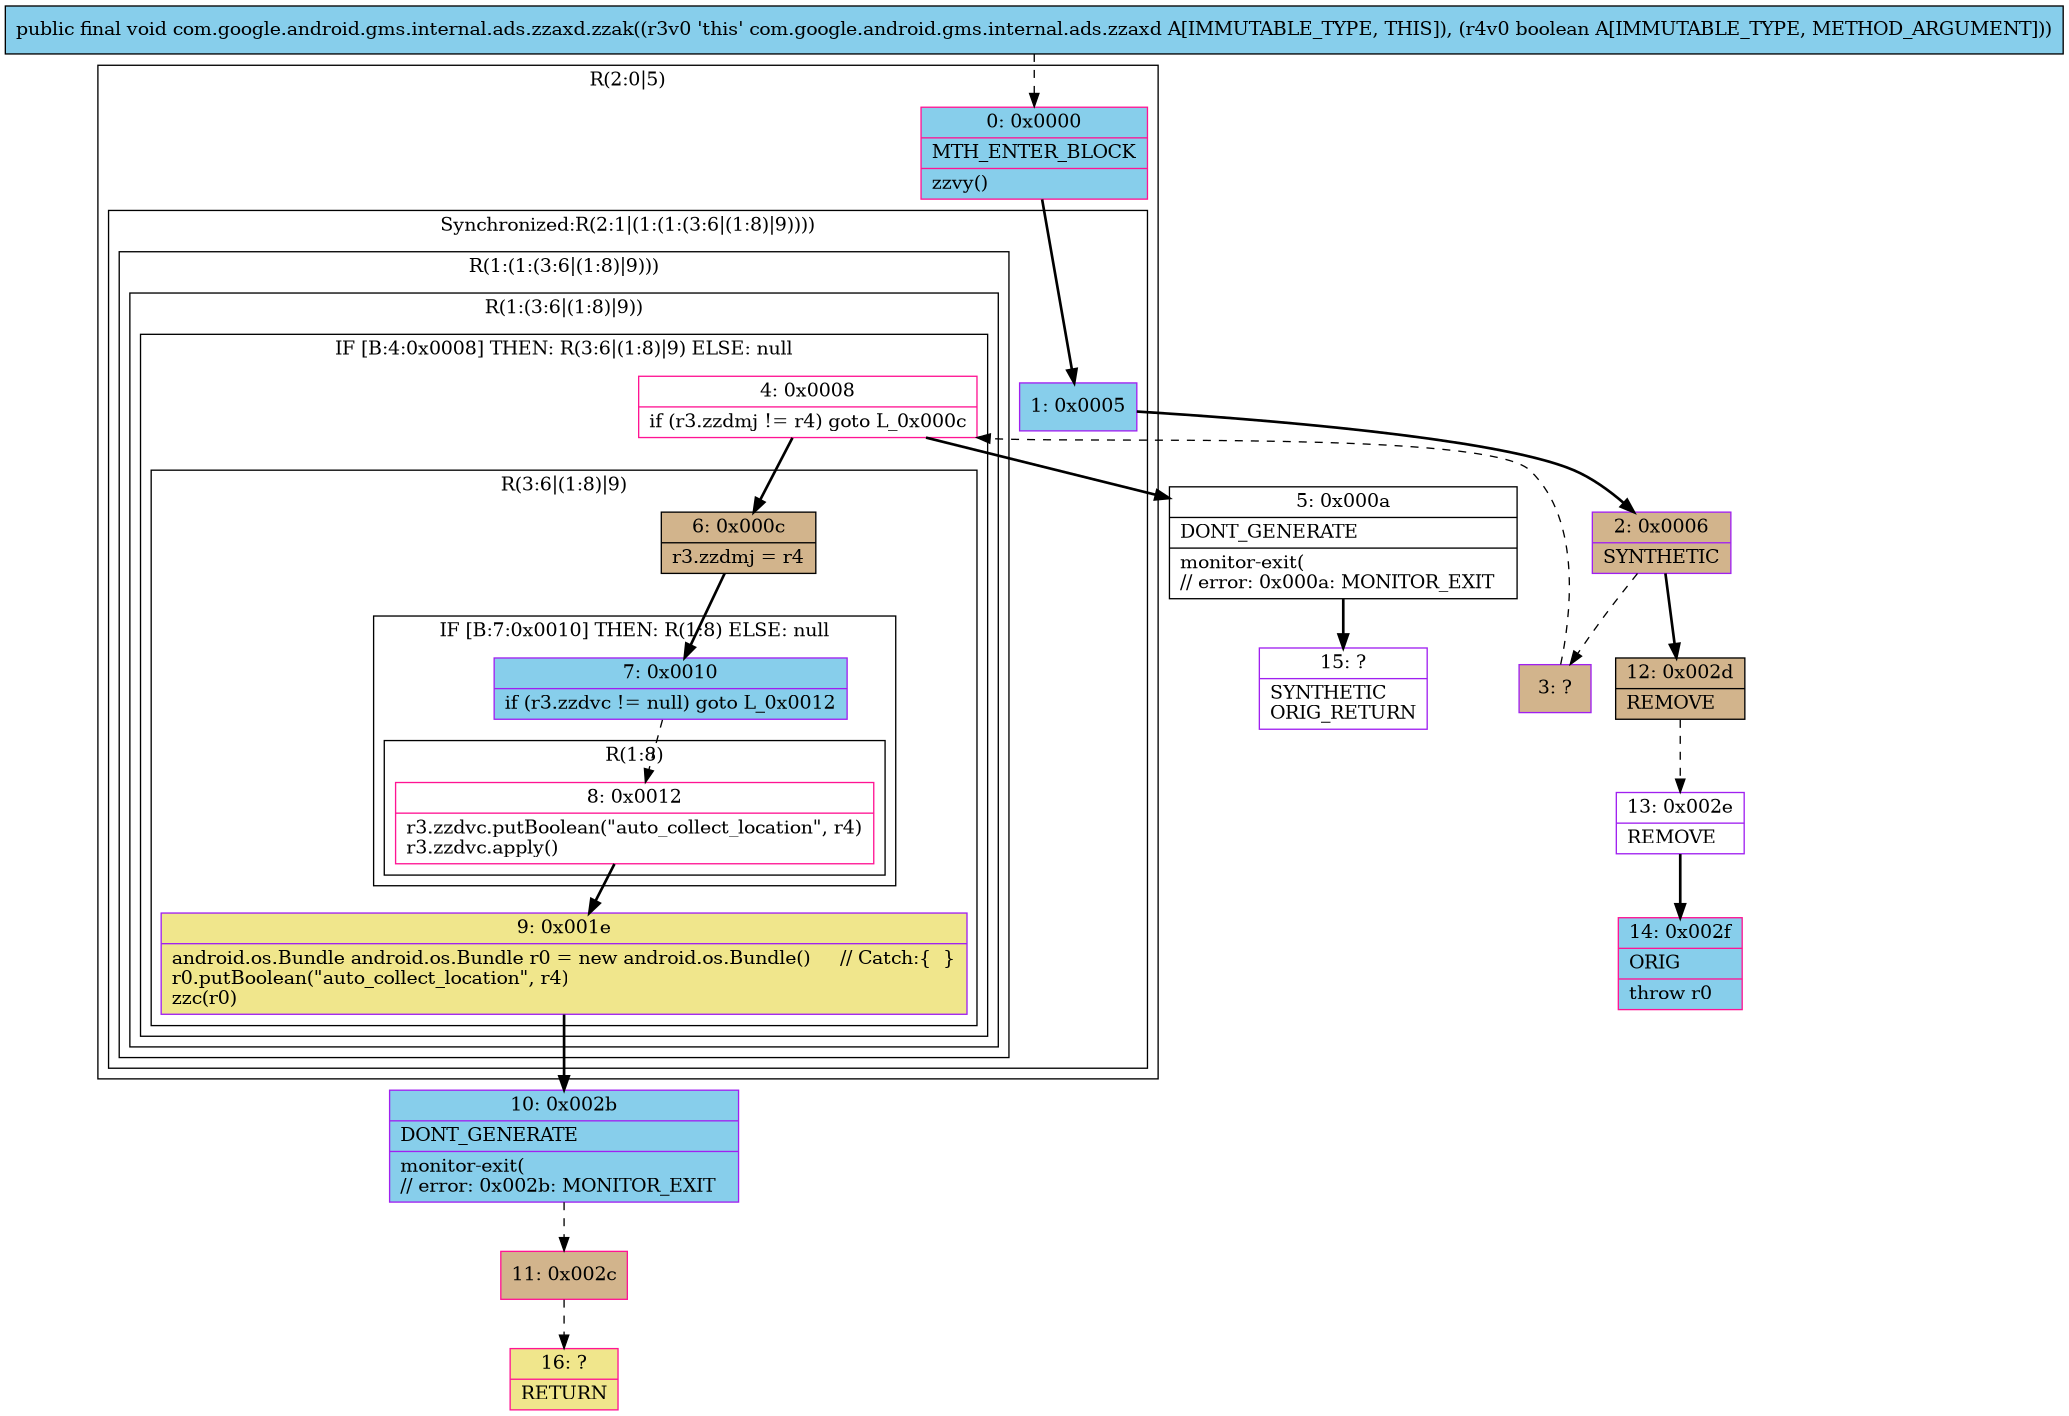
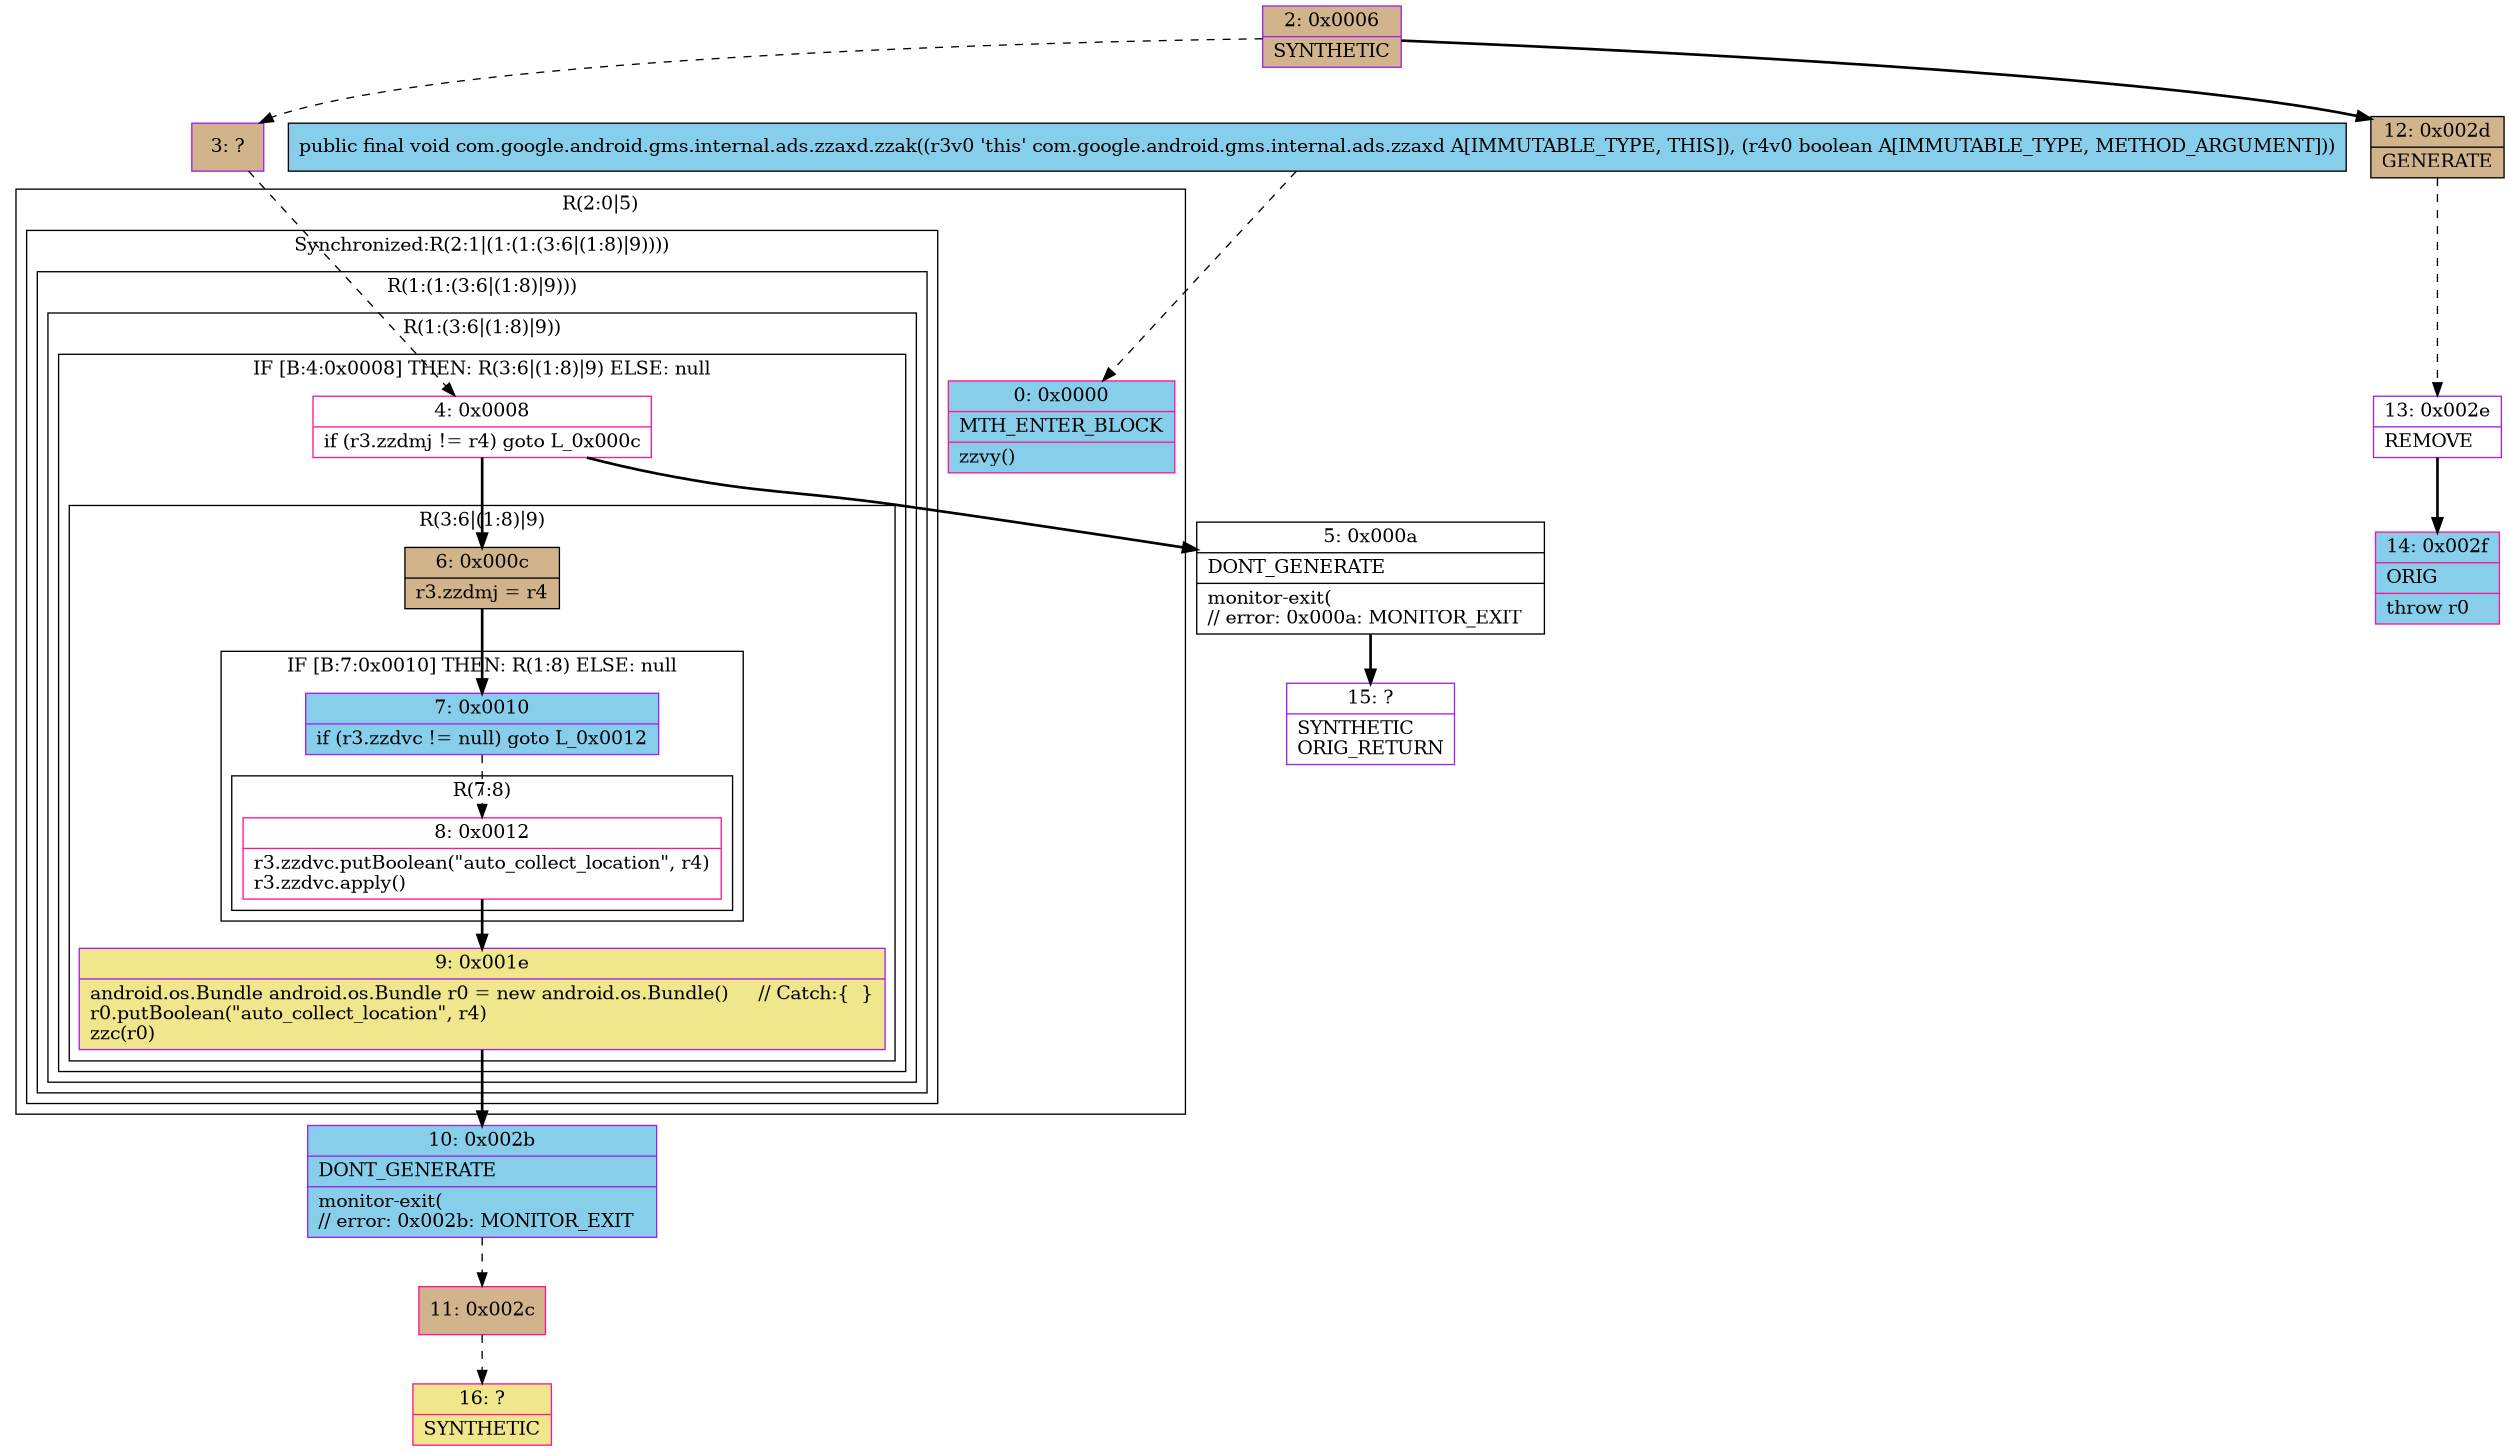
node "1: 0x0005": removed
node "12: 0x002d": text "REMOVE" -> "GENERATE"
cluster "R(1:8)": label "R(1:8)" -> "R(7:8)"
node "16: ?": text "RETURN" -> "SYNTHETIC"
